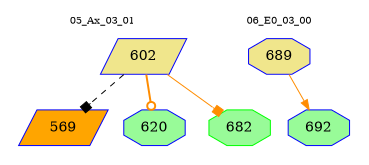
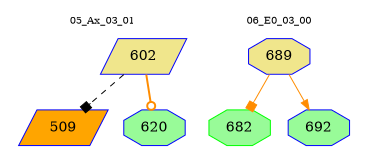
edge "602" -> "682": now "689" -> "682"
node "569": label "569" -> "509"
